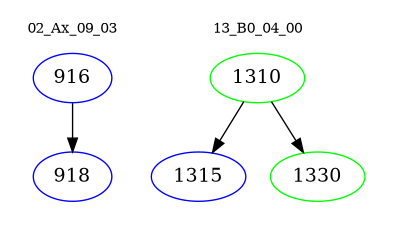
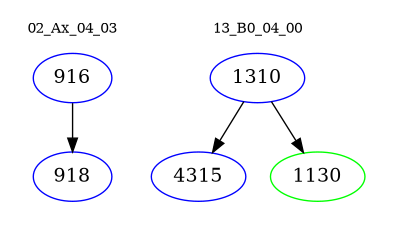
cluster "02_Ax_09_03": label "02_Ax_09_03" -> "02_Ax_04_03"
node "1310": color green -> blue
node "1315": label "1315" -> "4315"
node "1330": label "1330" -> "1130"
